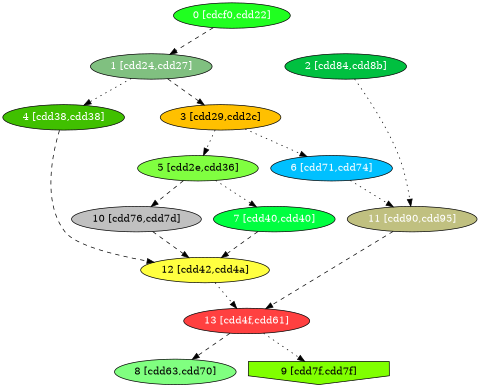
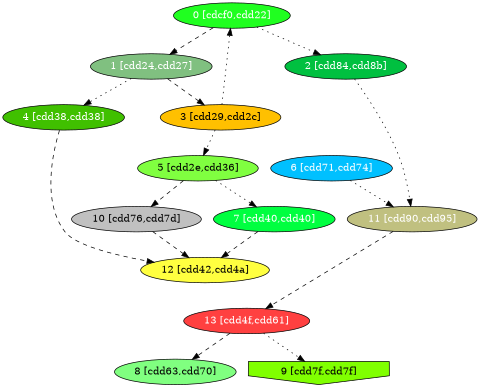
edge "0 [cdcf0,cdd22]" -> "2 [cdd84,cdd8b]": added
edge "3 [cdd29,cdd2c]" -> "6 [cdd71,cdd74]": now "3 [cdd29,cdd2c]" -> "0 [cdcf0,cdd22]"
edge "12 [cdd42,cdd4a]" -> "13 [cdd4f,cdd61]": removed
